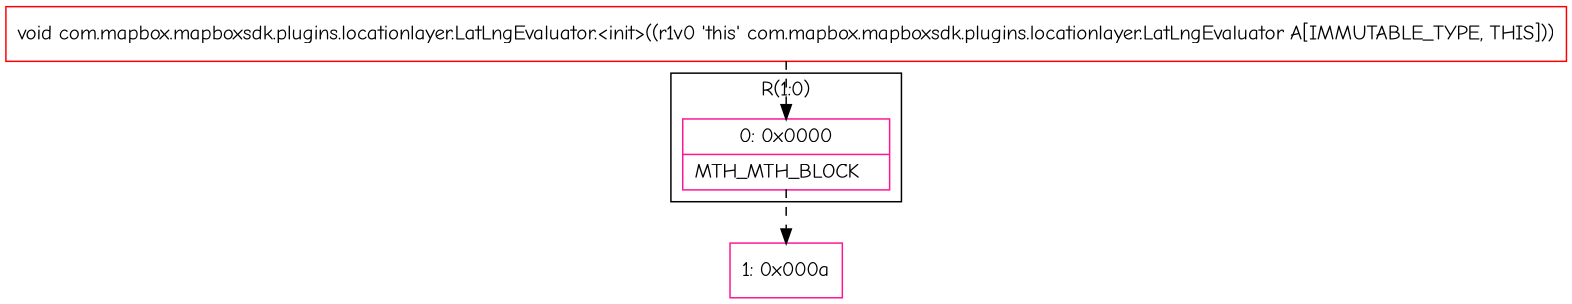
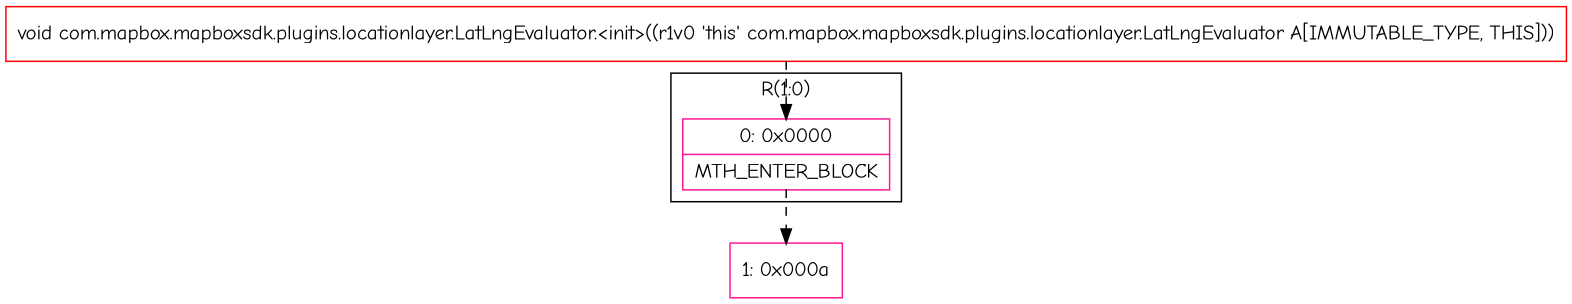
node "0: 0x0000": text "MTH_MTH_BLOCK" -> "MTH_ENTER_BLOCK"
